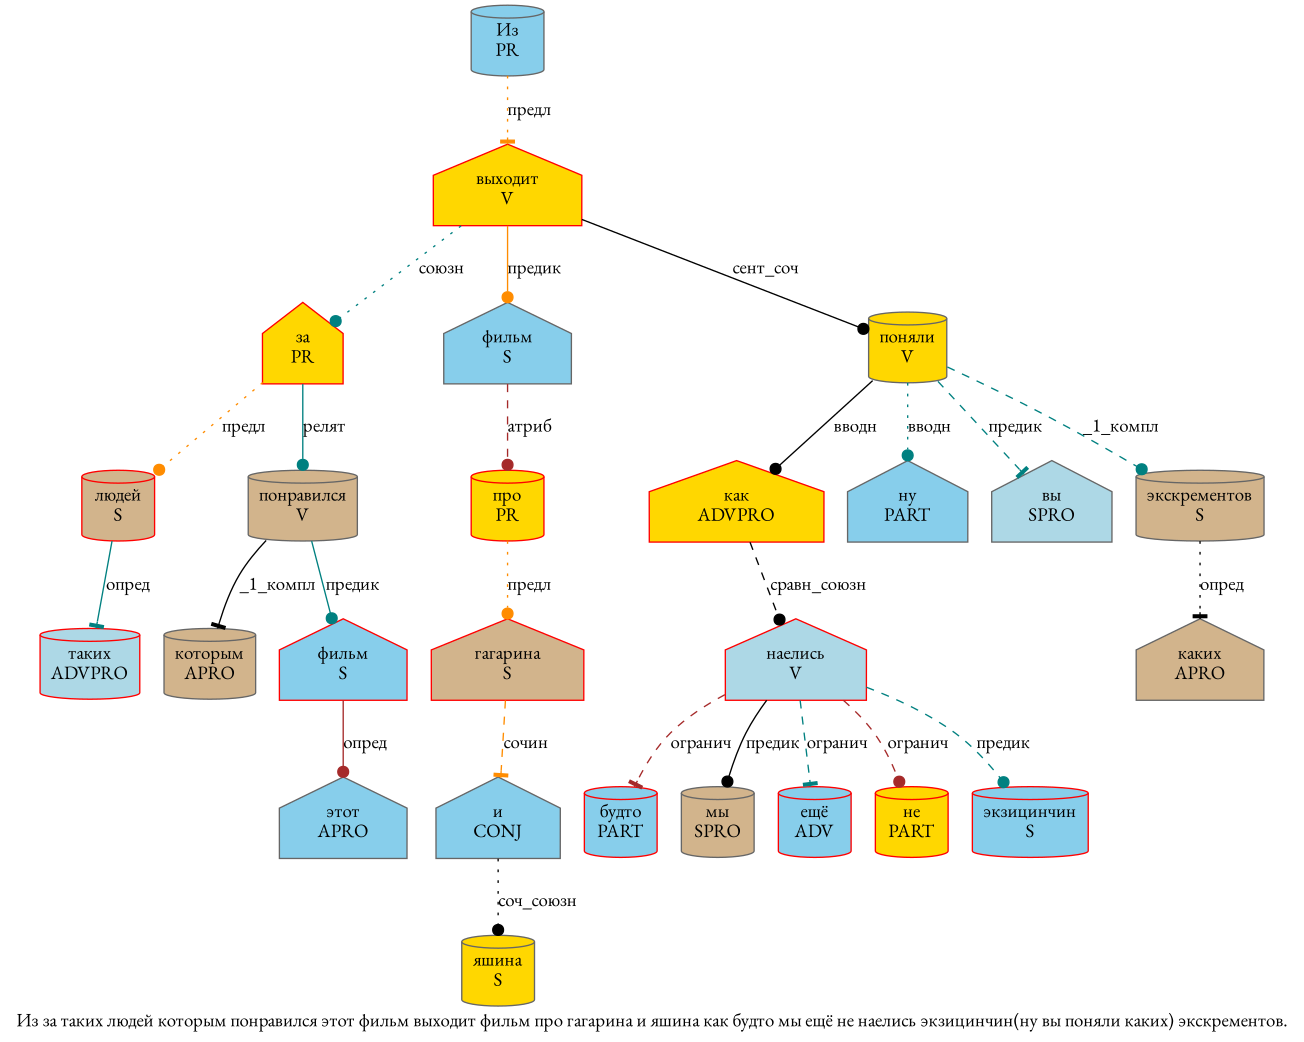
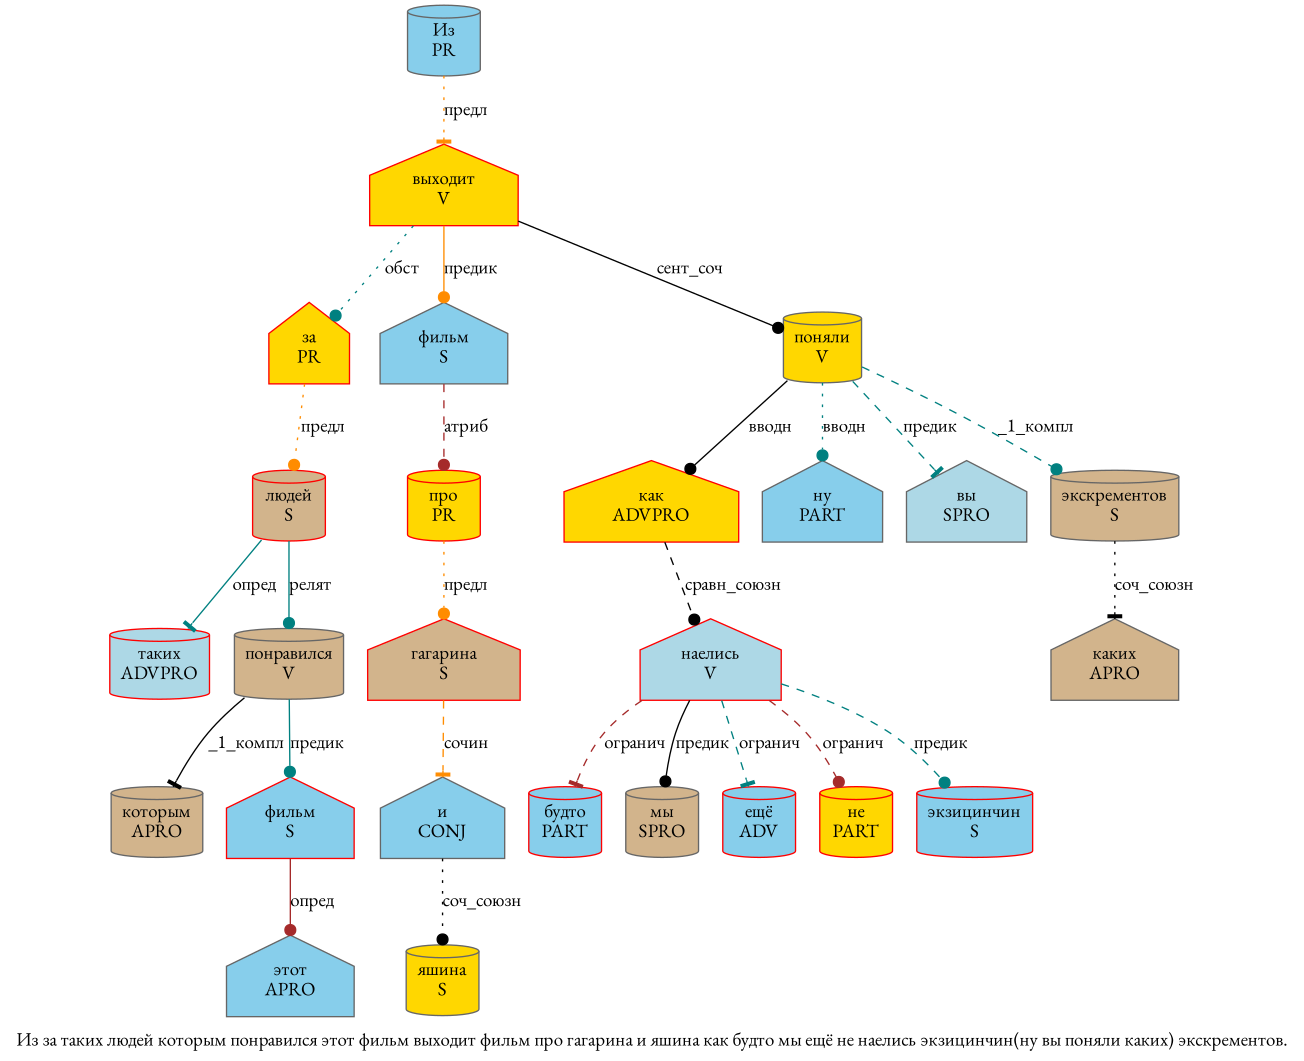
edge "выходит V" -> "за PR": label "союзн" -> "обст"
edge "за PR" -> "понравился V": now "людей S" -> "понравился V"
edge "экскрементов S" -> "каких APRO": label "опред" -> "соч_союзн"
